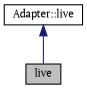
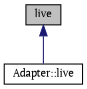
edge "live" -> "Adapter::live": reversed
